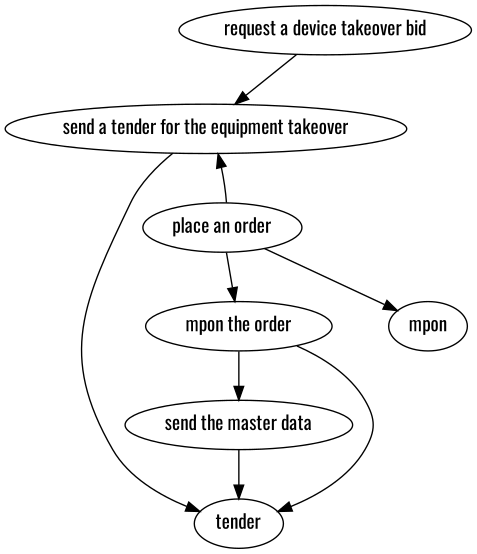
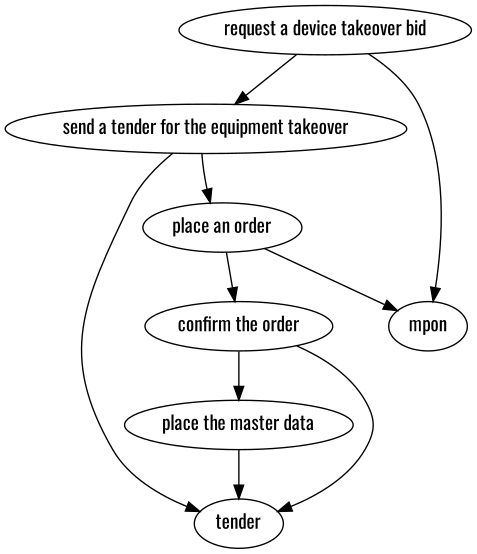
edge "request a device takeover bid" -> "mpon": added
edge "place an order" -> "send a tender for the equipment takeover": reversed
node "mpon the order": label "mpon the order" -> "confirm the order"
node "send the master data": label "send the master data" -> "place the master data"
